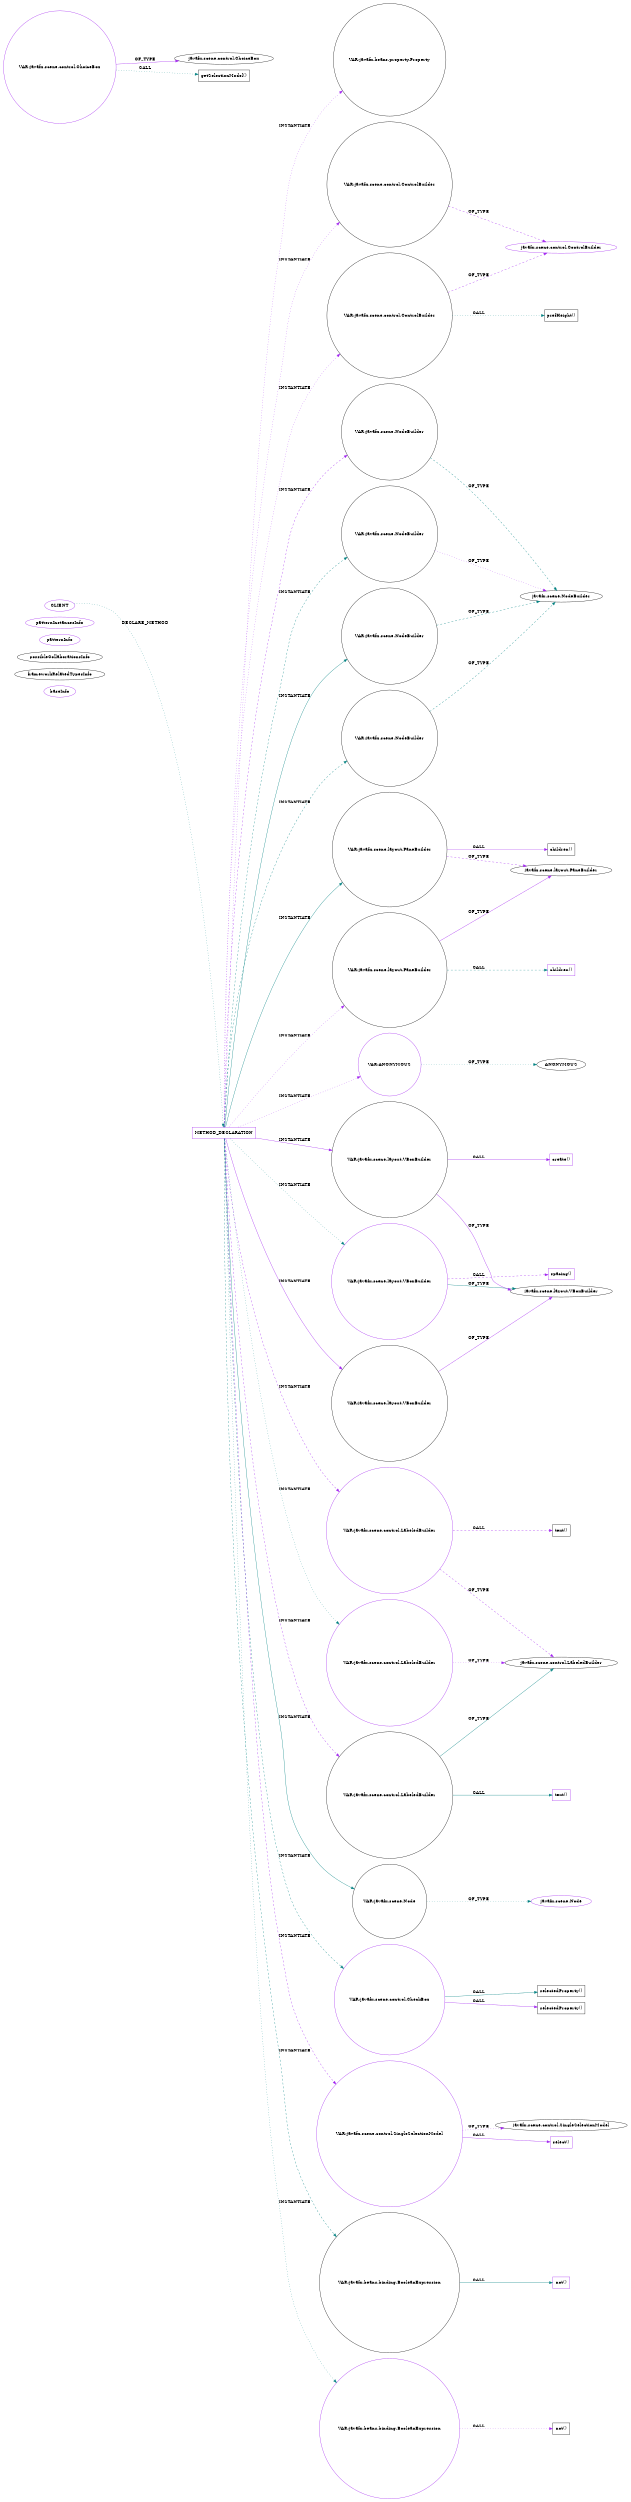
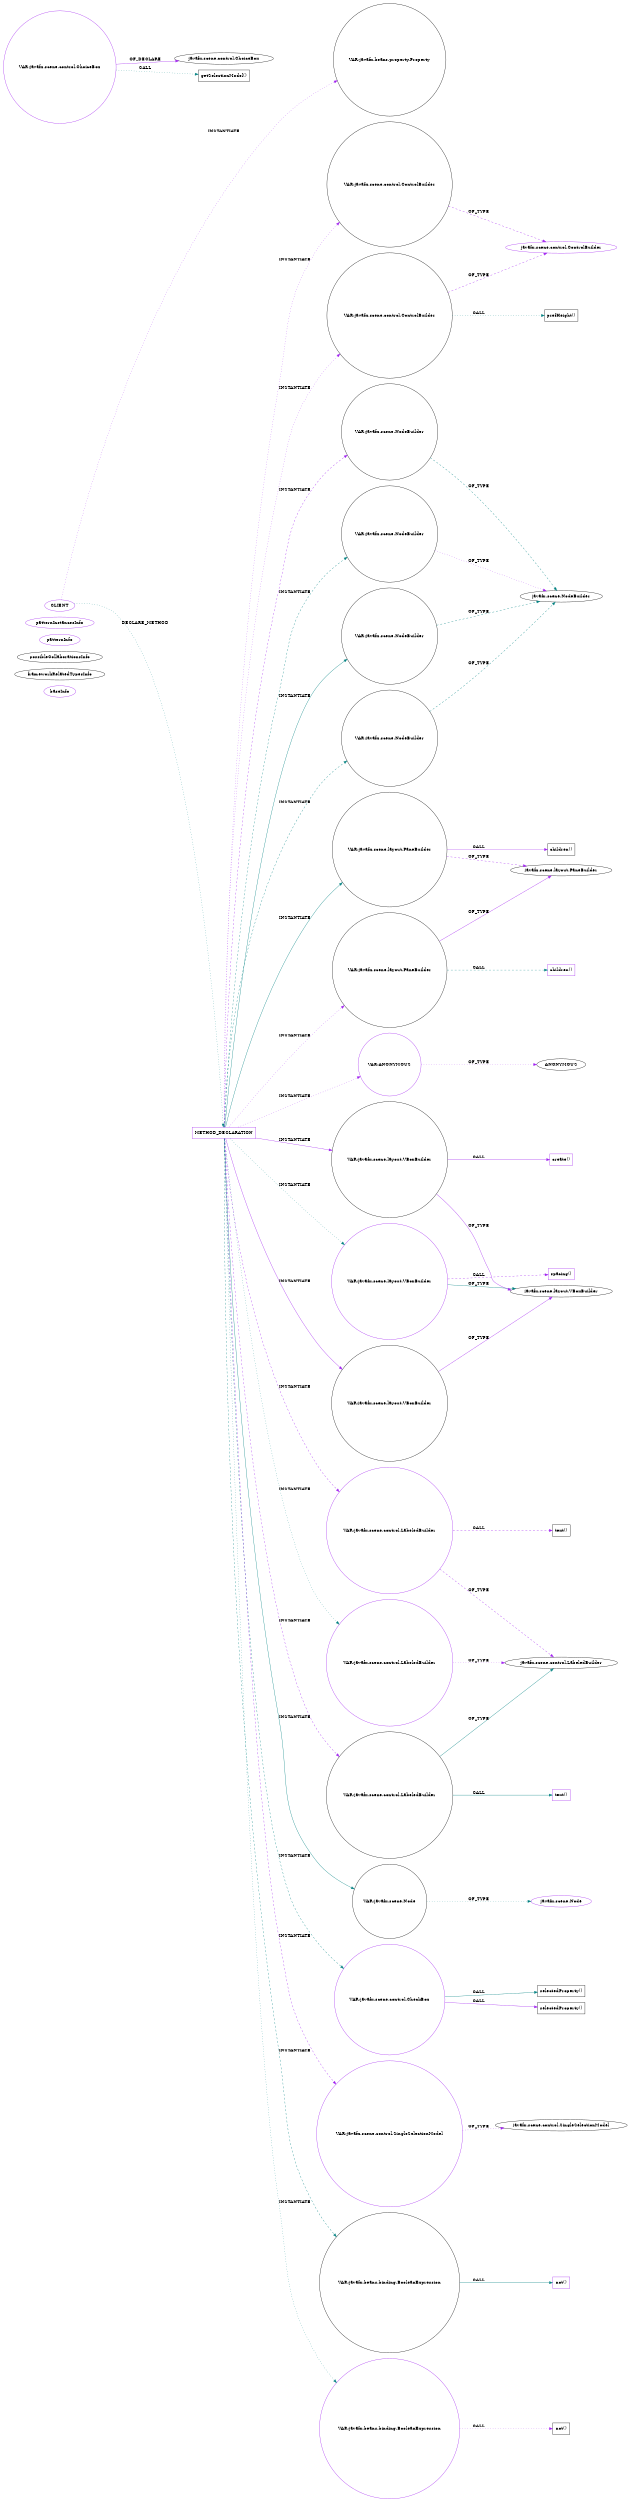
edge "VAR:javafx.scene.control.ChoiceBox" -> "javafx.scene.control.ChoiceBox": label "OF_TYPE" -> "OF_DECLARE"
edge "METHOD_DECLARATION" -> "VAR:javafx.beans.property.Property": now "CLIENT" -> "VAR:javafx.beans.property.Property"
edge "VAR:ANONYMOUS" -> "ANONYMOUS": color teal -> purple
node "select()": removed
